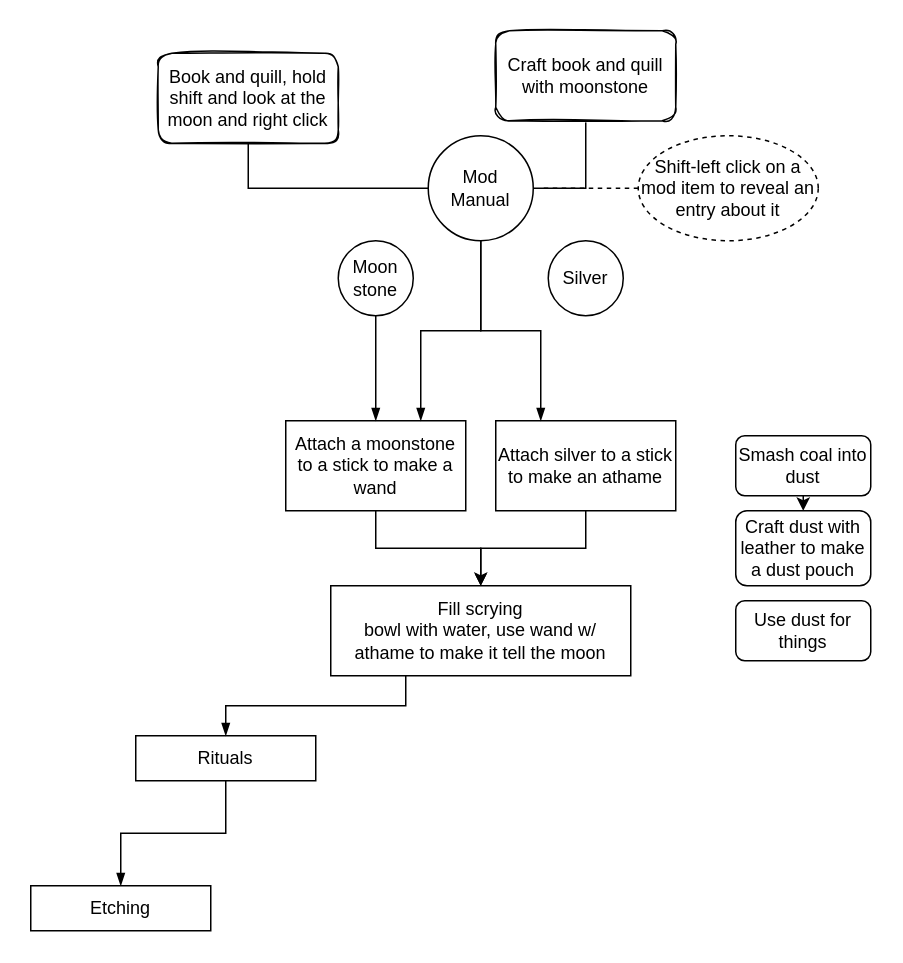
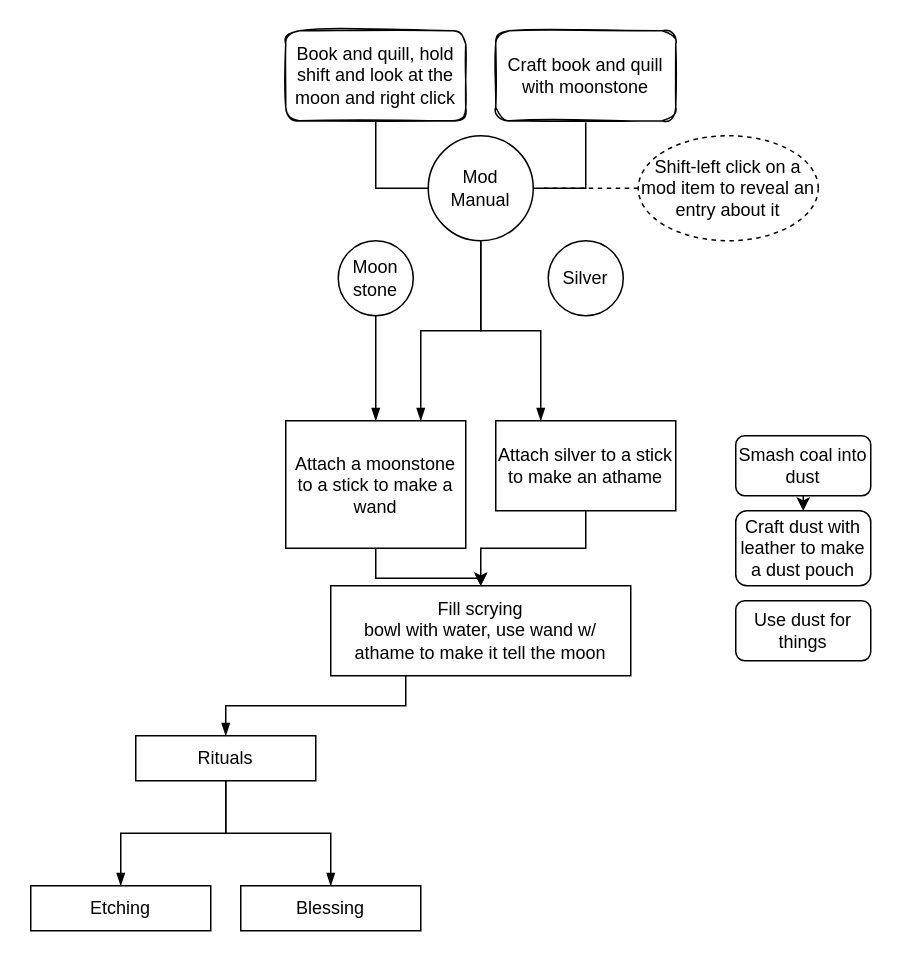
node "Book and quill, hold shift and look at the moon and right click": moved (248, 98) -> (376, 76)
node "Attach a moonstone to a stick to make a wand": size 180x90 -> 180x128
edge "Rituals" -> "Blessing": added
node "Blessing": added
